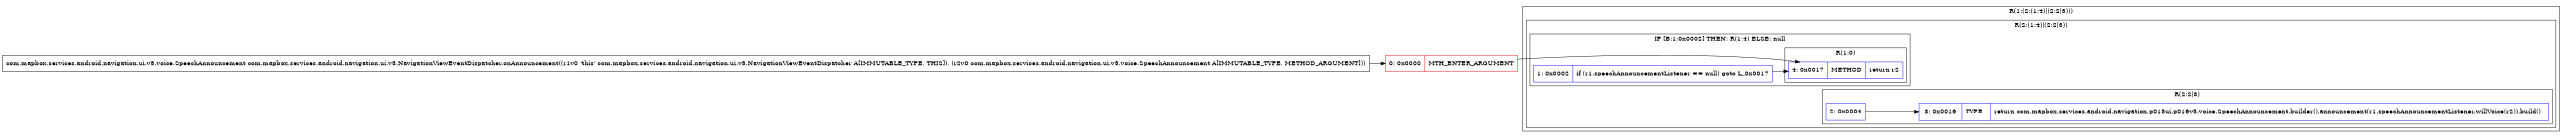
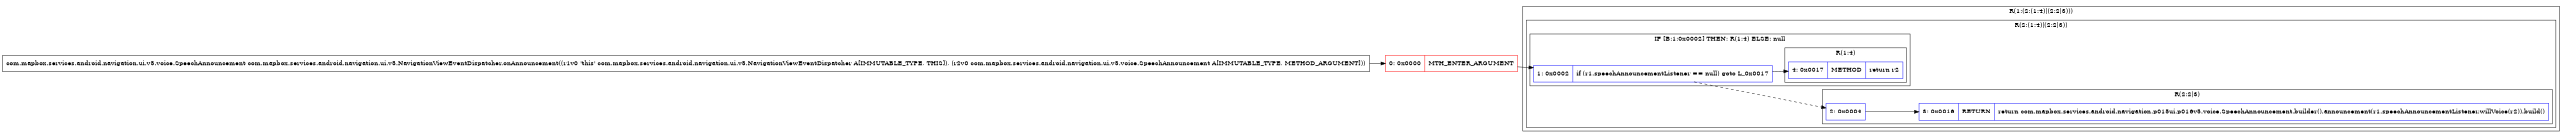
cluster "R(1:0)": label "R(1:0)" -> "R(1:4)"
edge "0: 0x0000" -> "4: 0x0017": now "0: 0x0000" -> "1: 0x0002"
edge "1: 0x0002" -> "2: 0x0004": added
node "3: 0x0016": text "TYPE" -> "RETURN"
